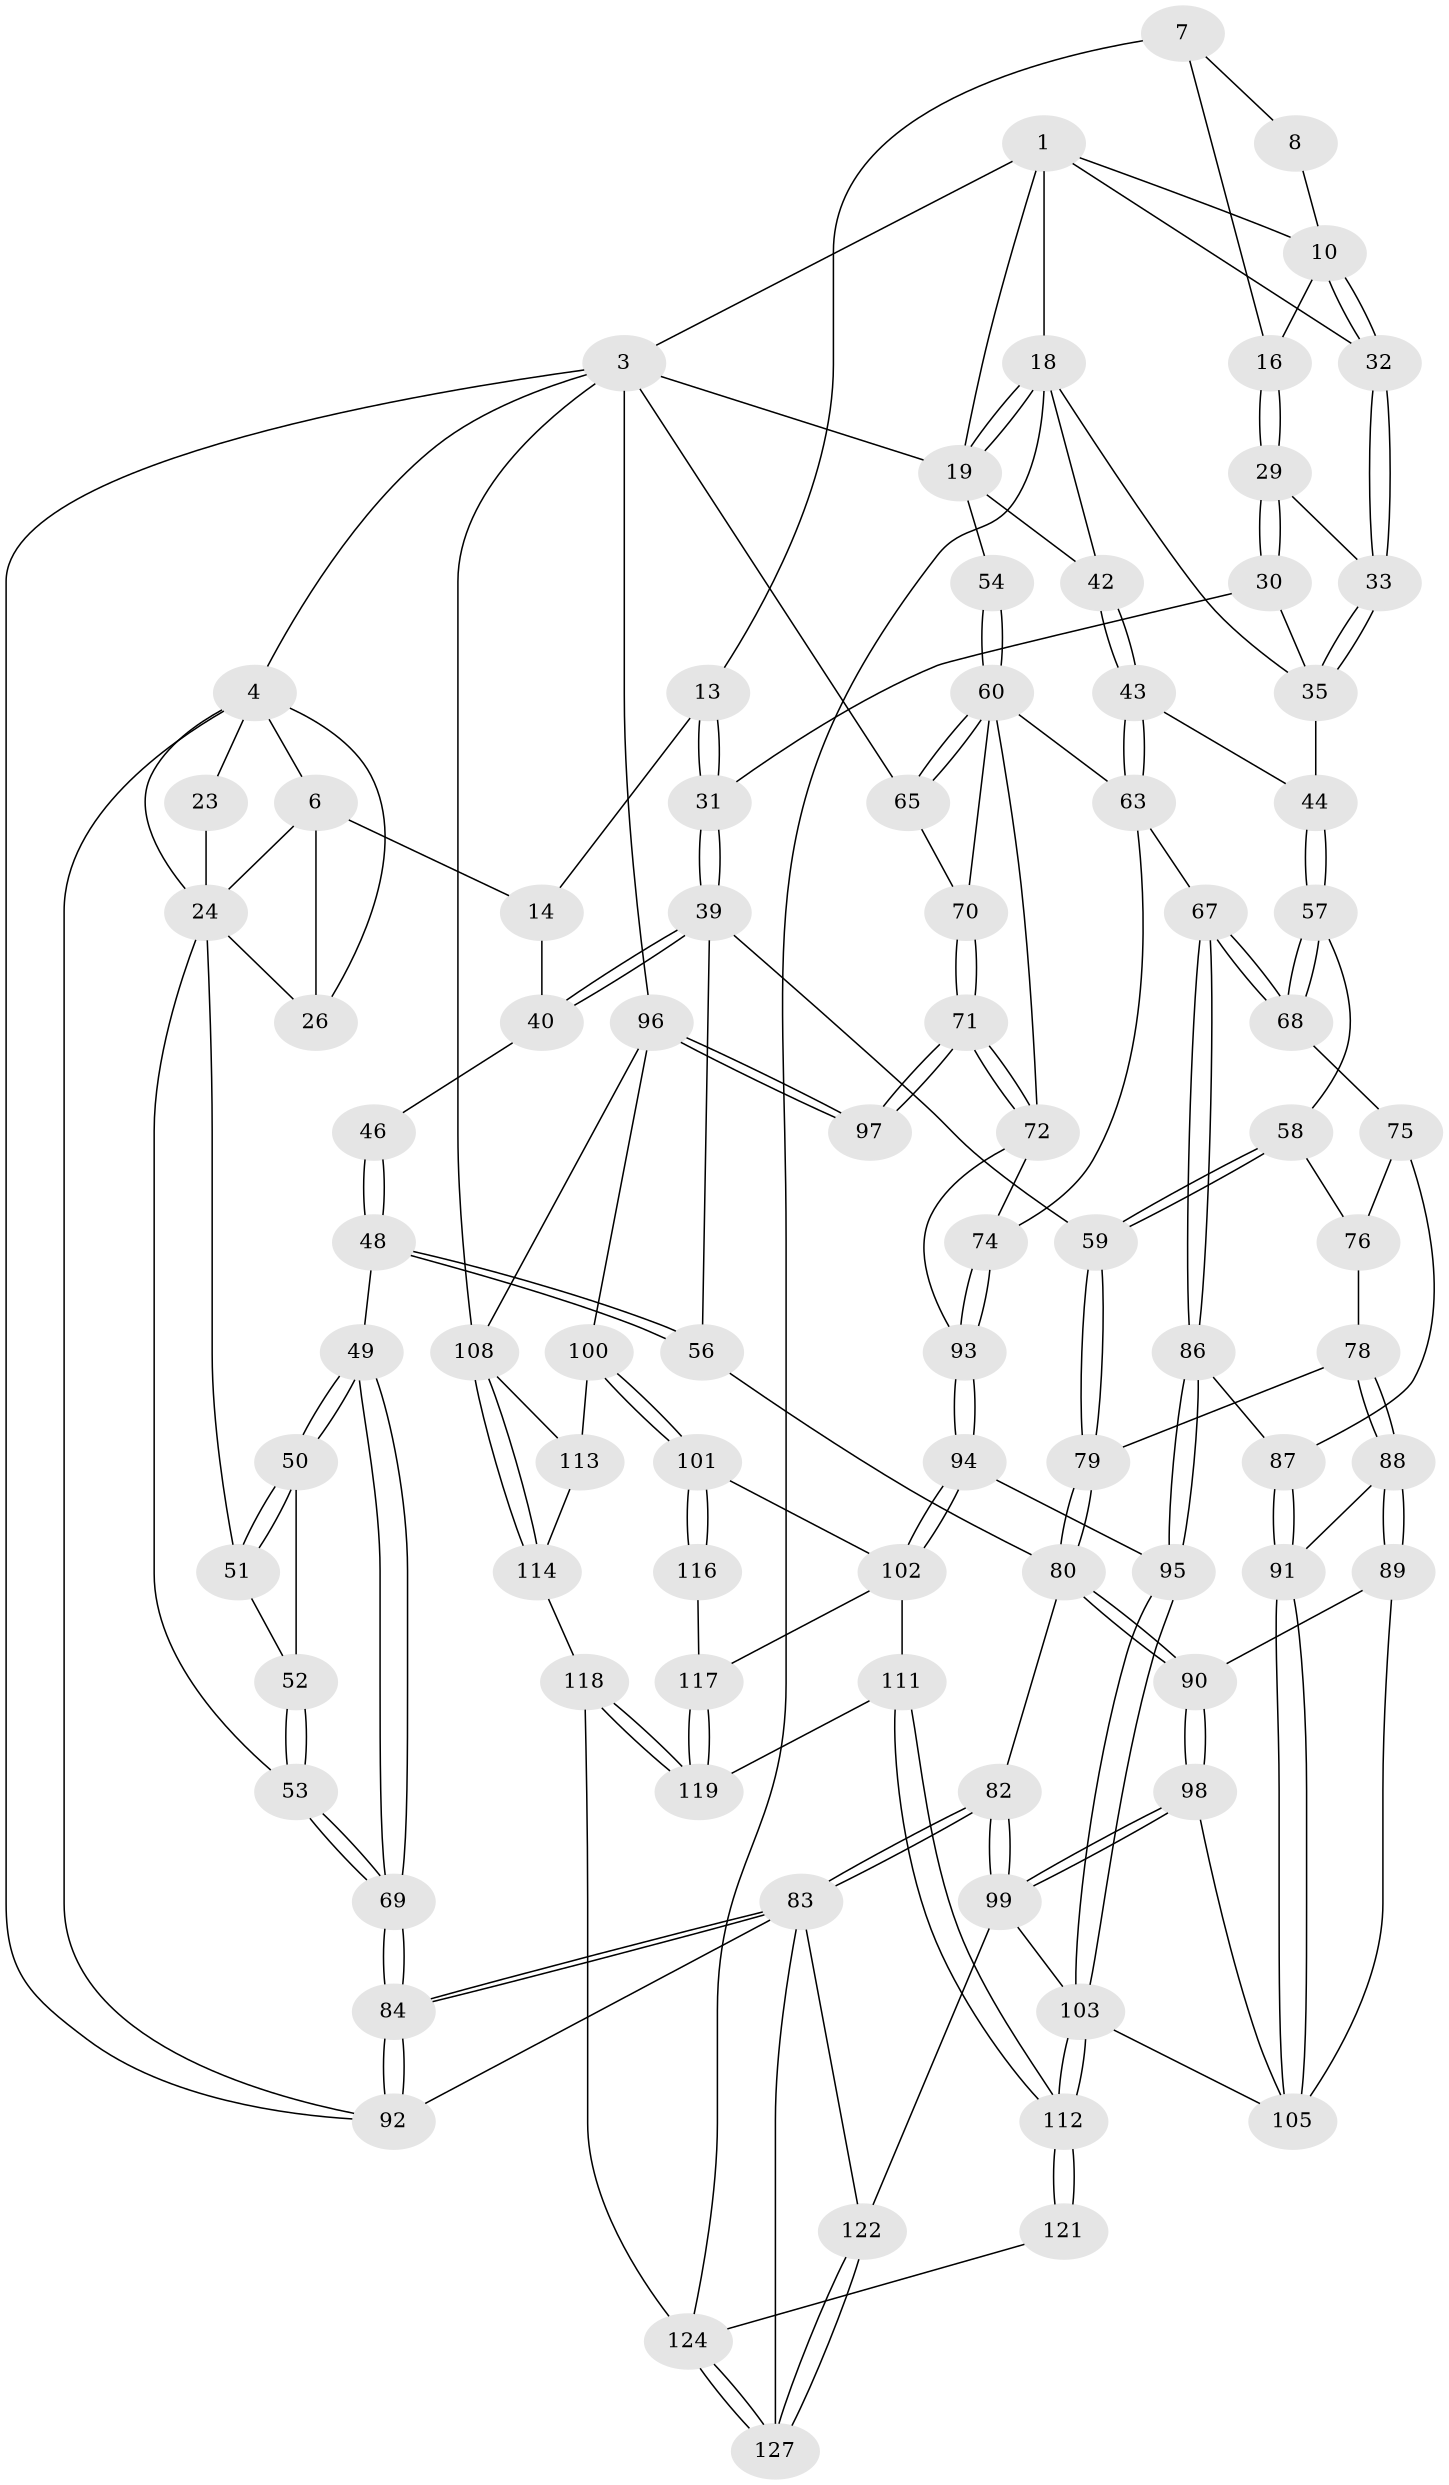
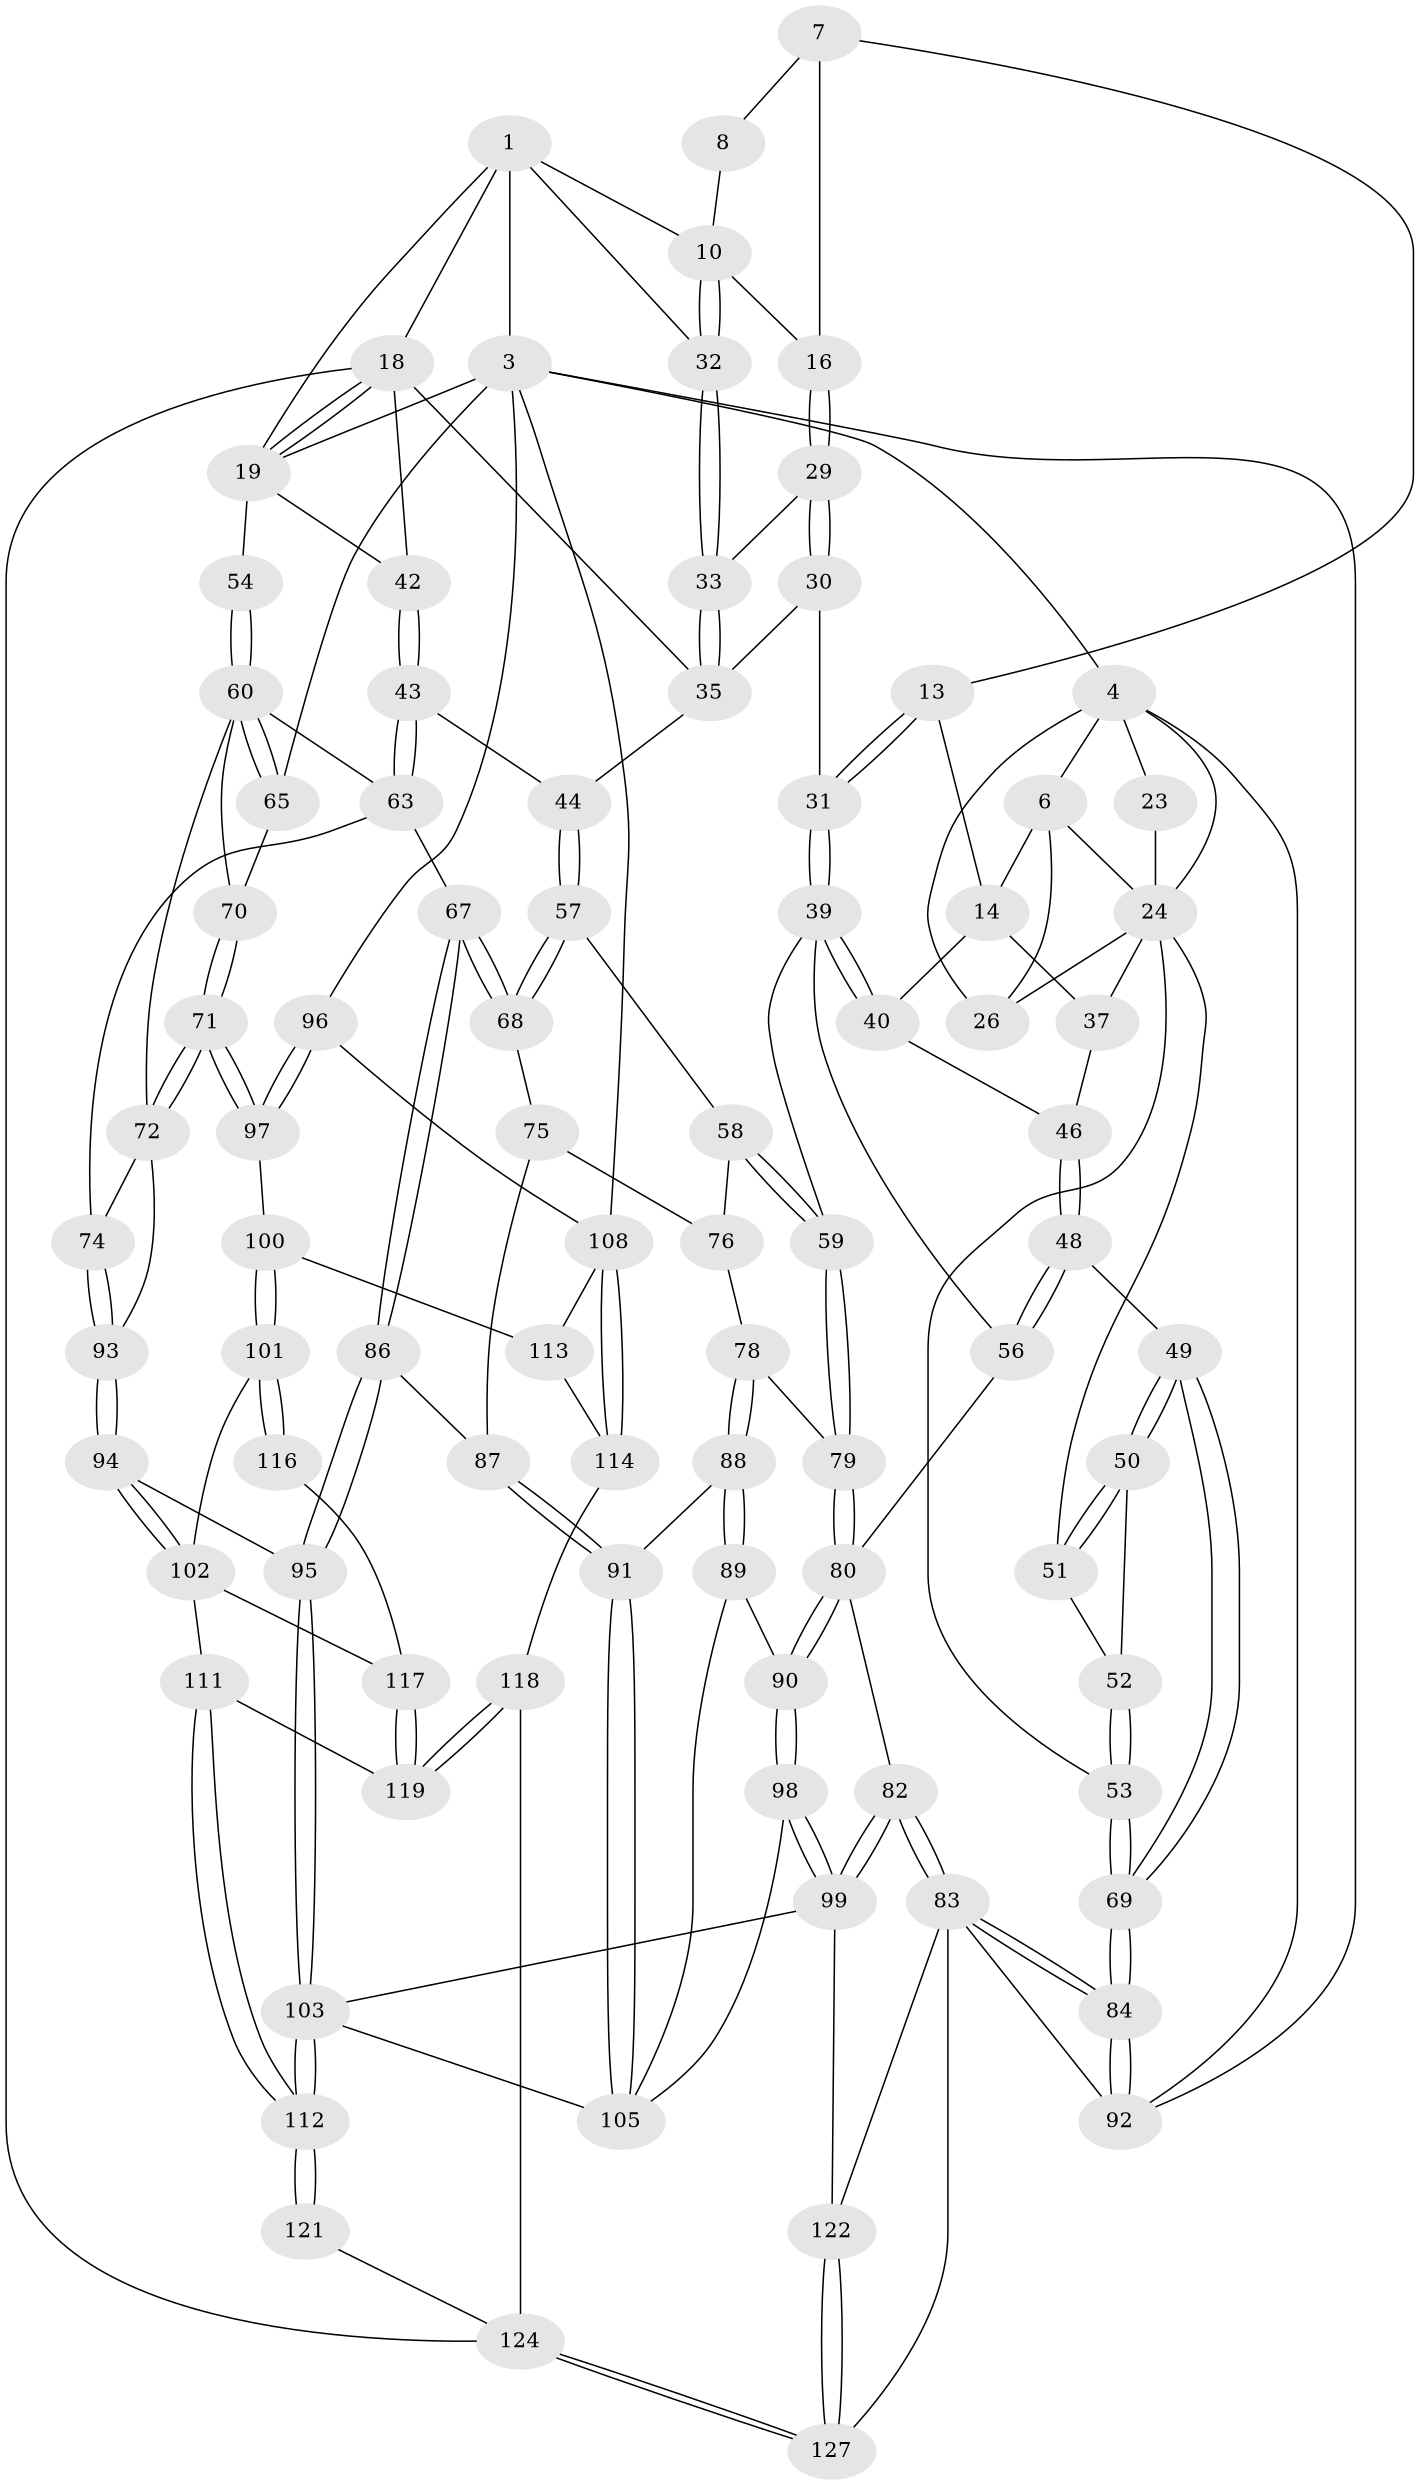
node "37": added
edge "96" -- "100": now "97" -- "100"
